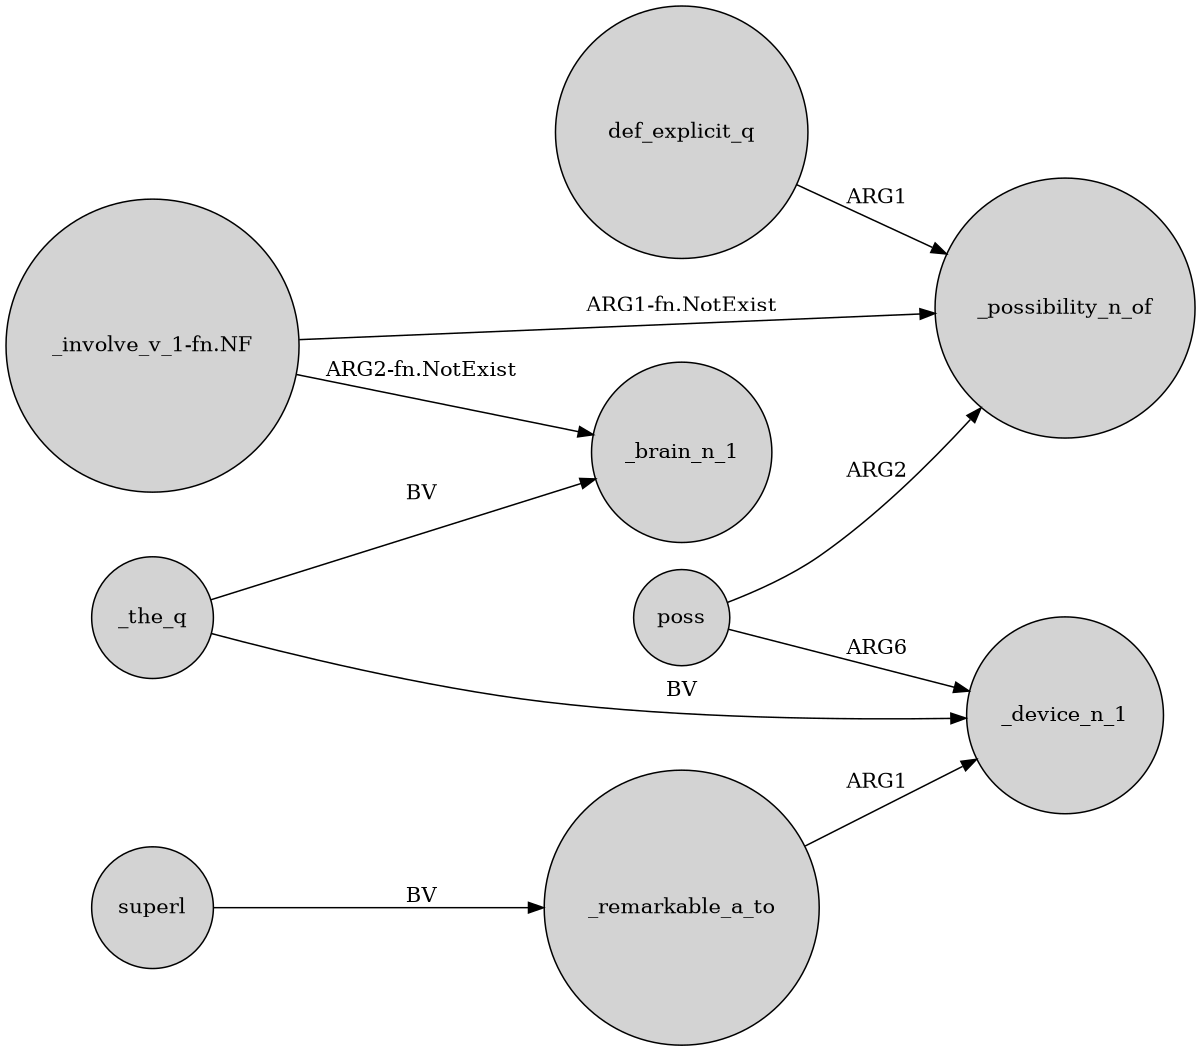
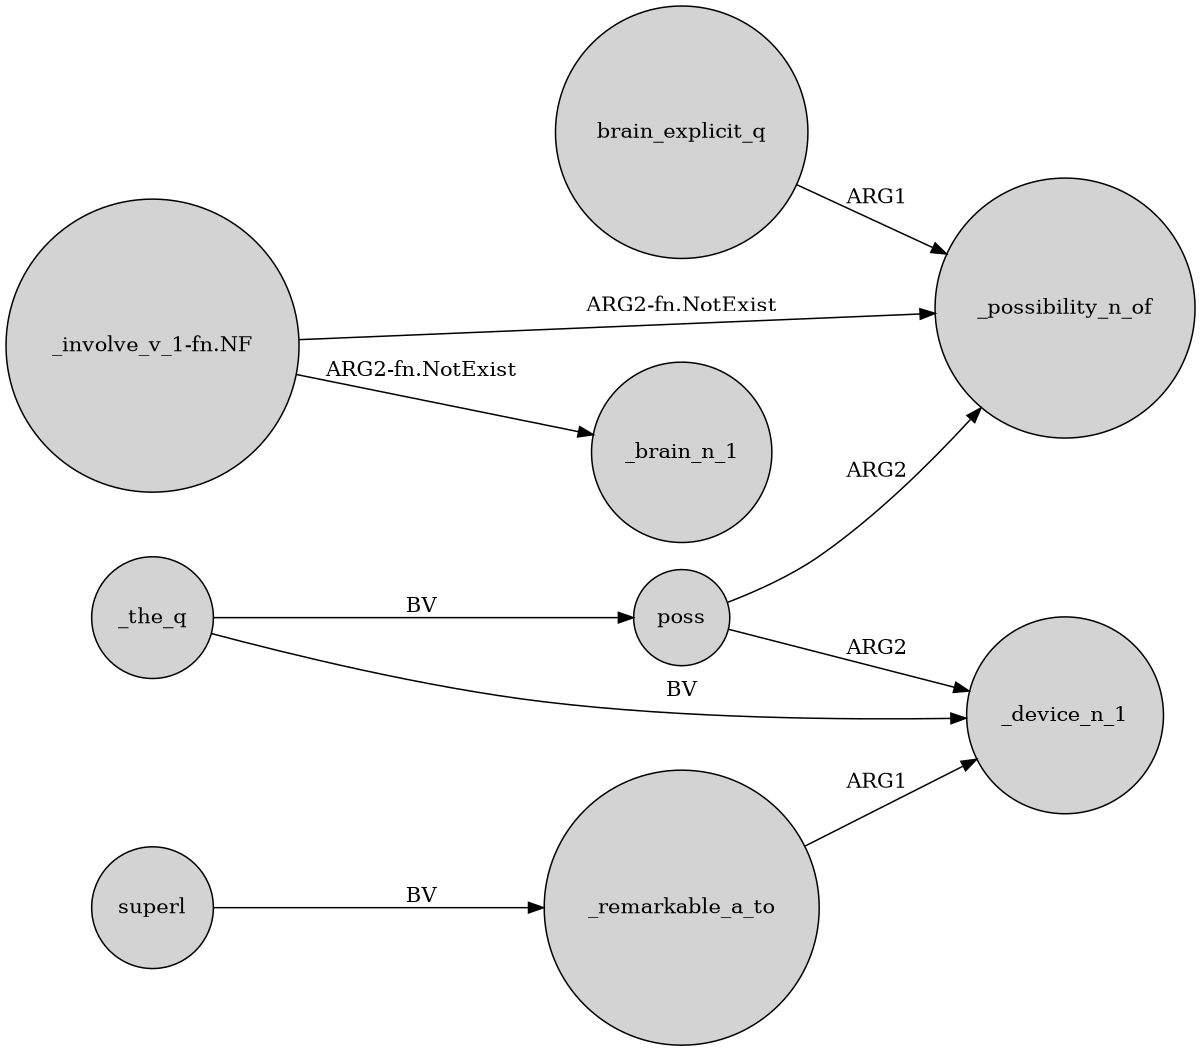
node "def_explicit_q": label "def_explicit_q" -> "brain_explicit_q"
edge "_involve_v_1-fn.NF" -> "_possibility_n_of": label "ARG1-fn.NotExist" -> "ARG2-fn.NotExist"
edge "_the_q" -> "_brain_n_1": now "_the_q" -> "poss"
edge "poss" -> "_device_n_1": label "ARG6" -> "ARG2"
